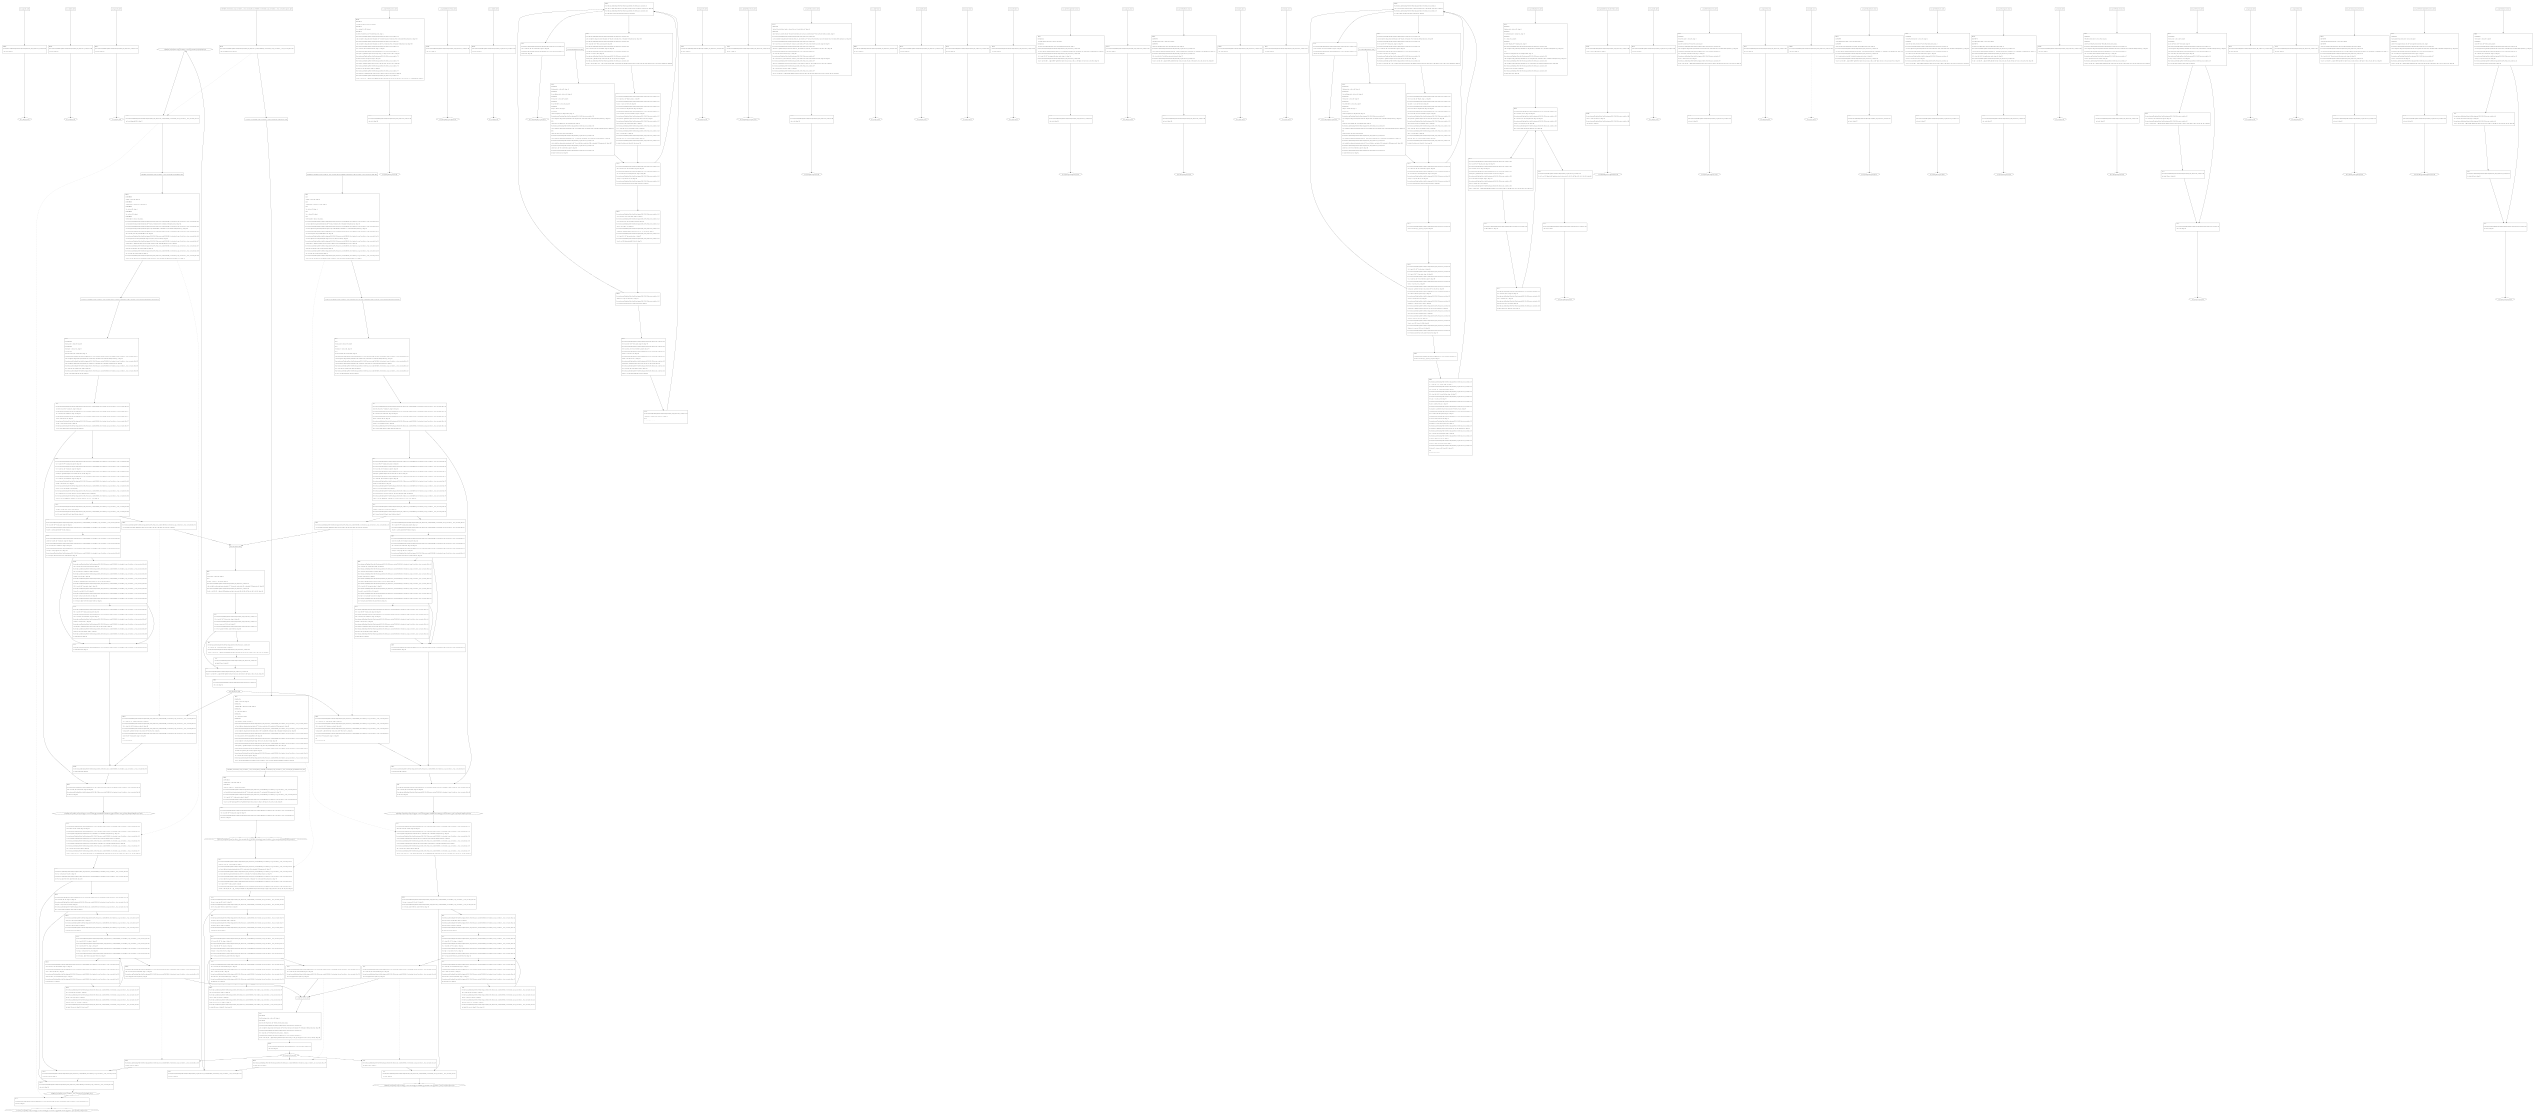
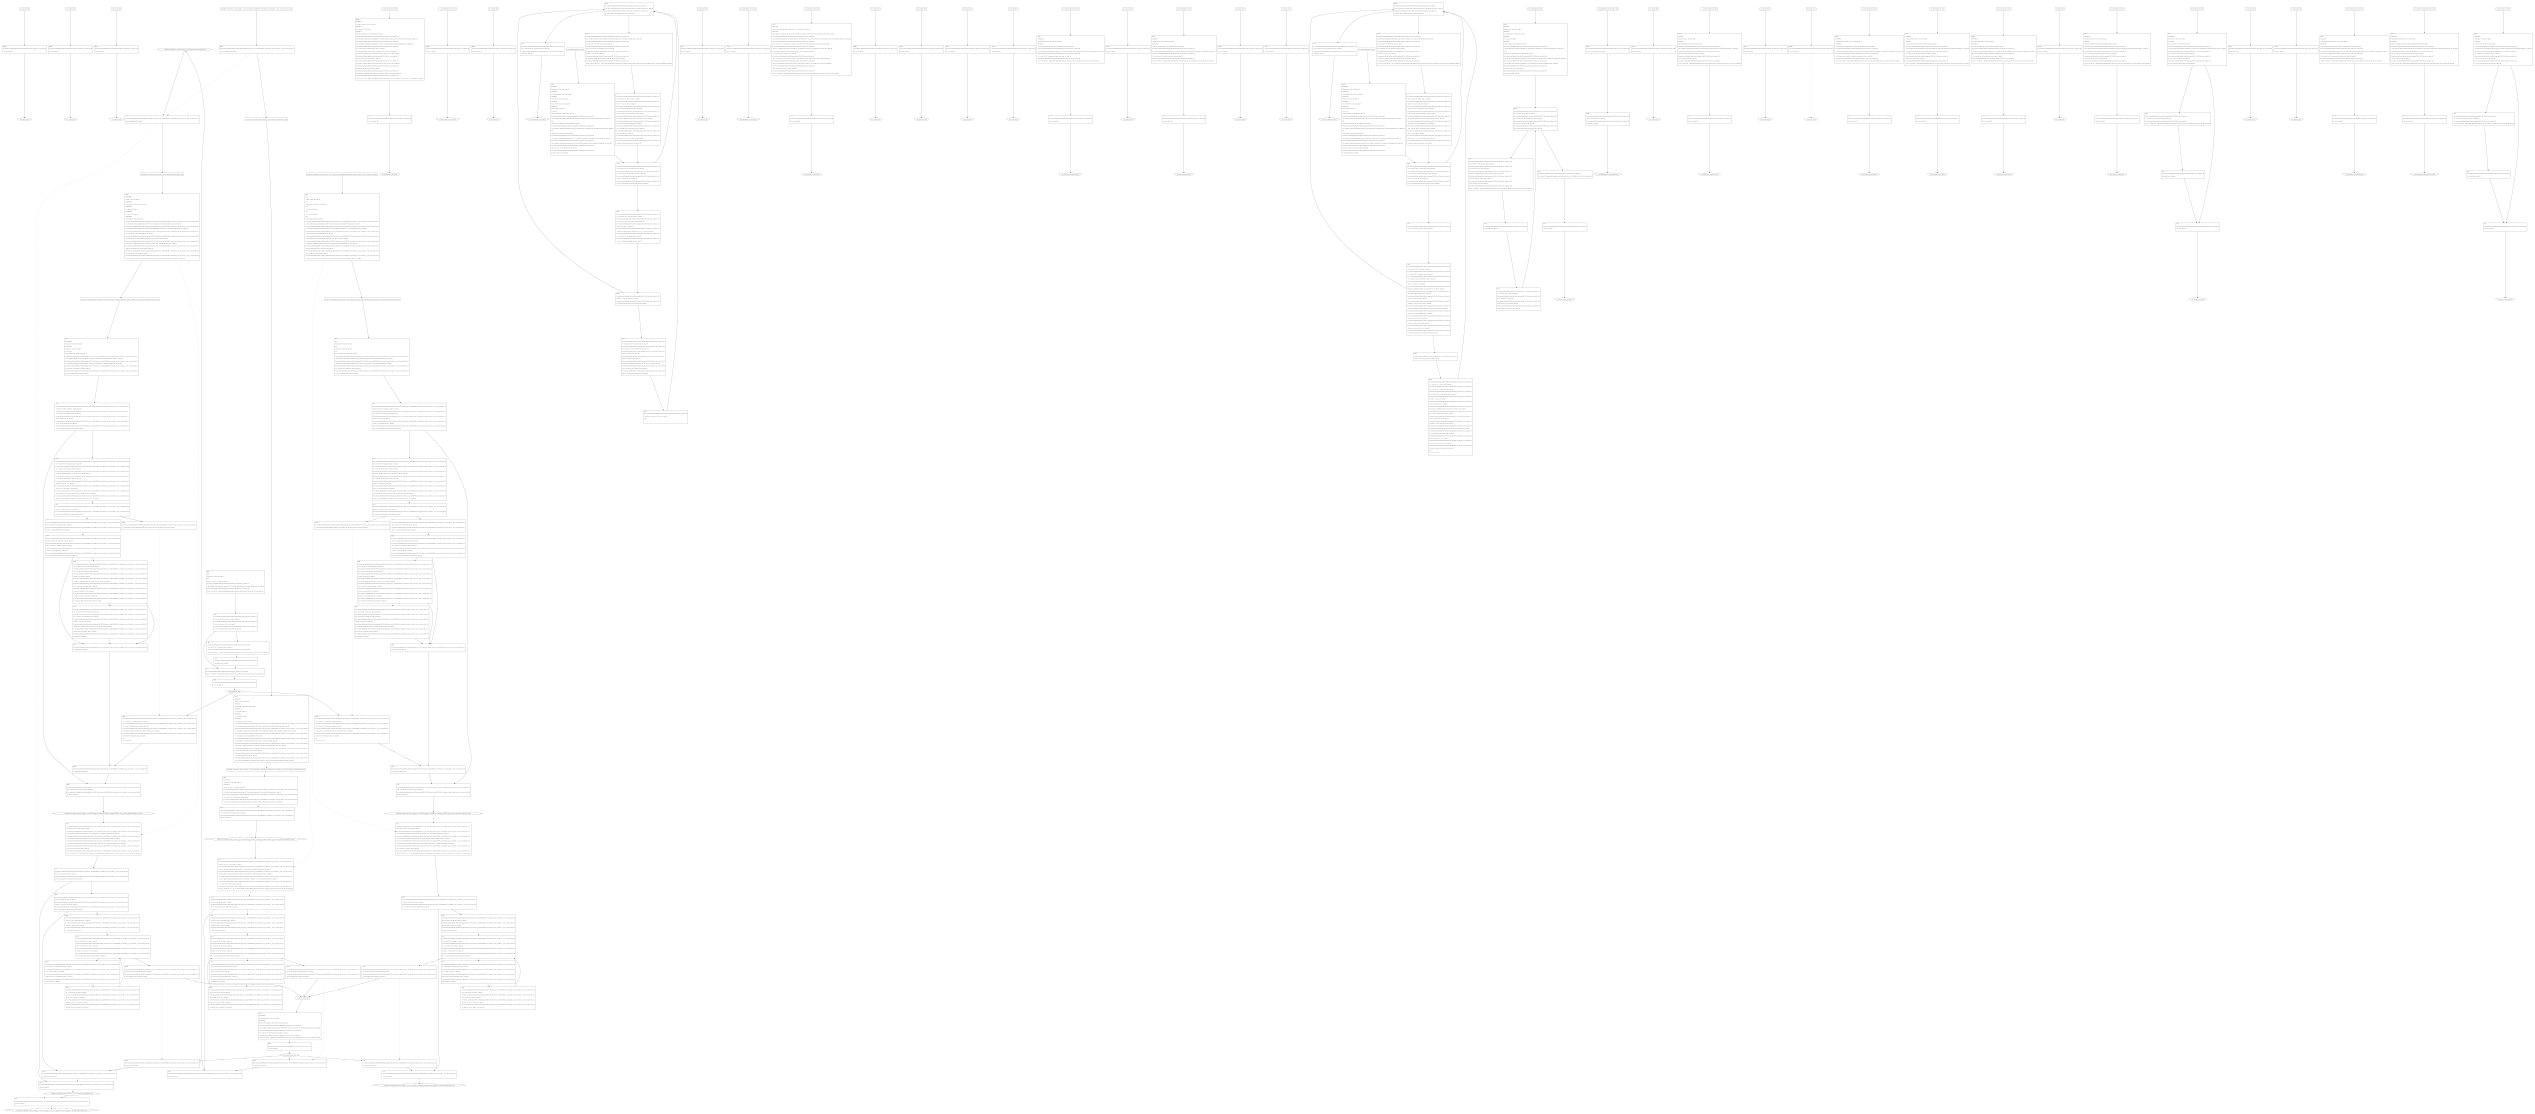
node "io_ll_printLine_start": removed
